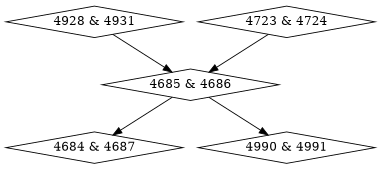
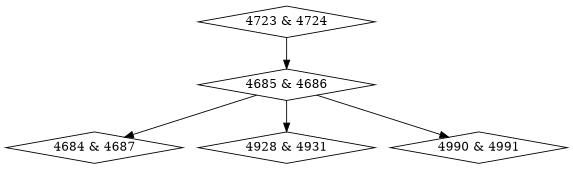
edge "4928 & 4931" -> "4685 & 4686": reversed
